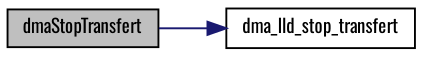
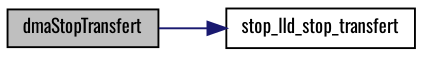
node "dma_lld_stop_transfert": label "dma_lld_stop_transfert" -> "stop_lld_stop_transfert"
